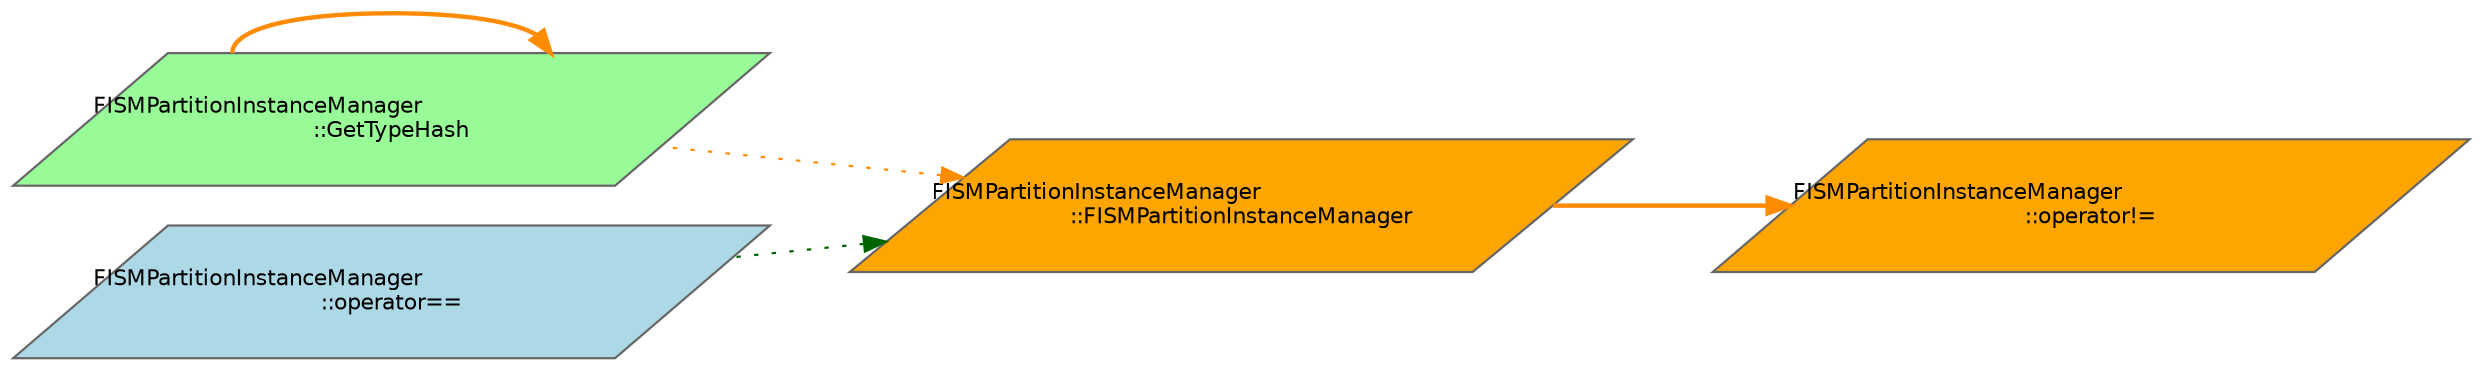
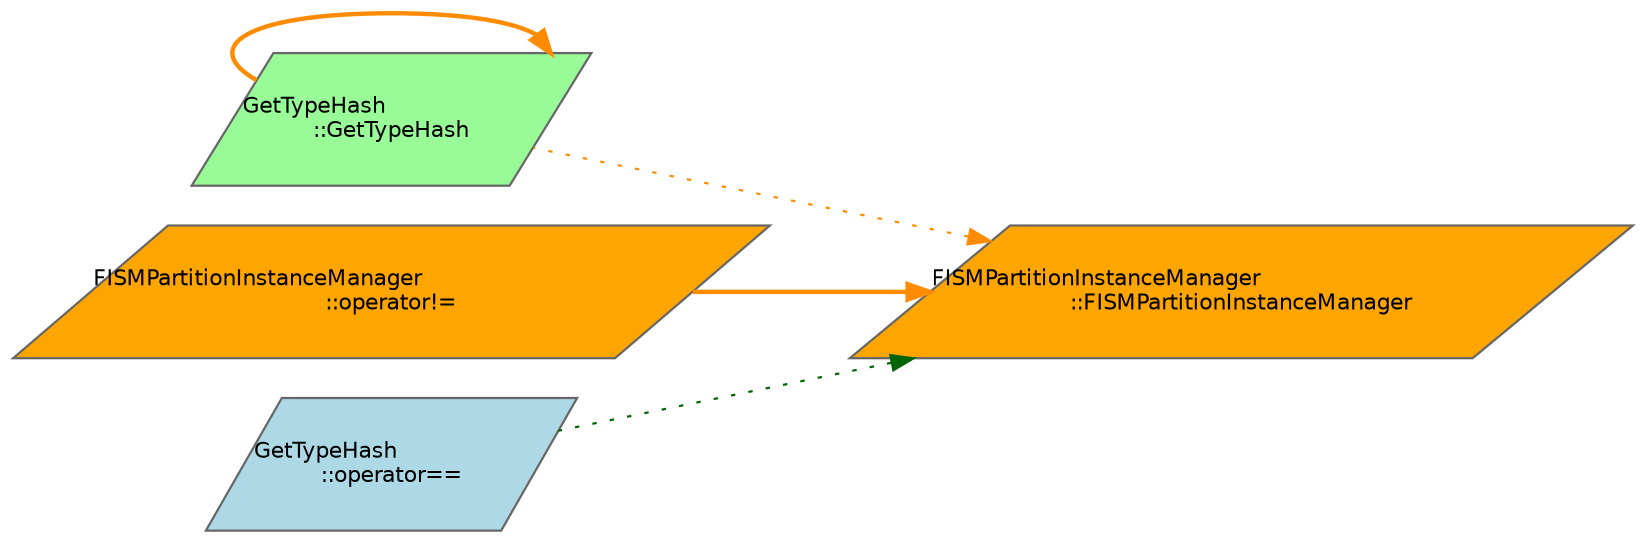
node "FISMPartitionInstanceManager ::GetTypeHash": label "FISMPartitionInstanceManager ::GetTypeHash" -> "GetTypeHash ::GetTypeHash"
edge "FISMPartitionInstanceManager ::FISMPartitionInstanceManager" -> "FISMPartitionInstanceManager ::operator!=": reversed
node "FISMPartitionInstanceManager ::operator==": label "FISMPartitionInstanceManager ::operator==" -> "GetTypeHash ::operator=="
